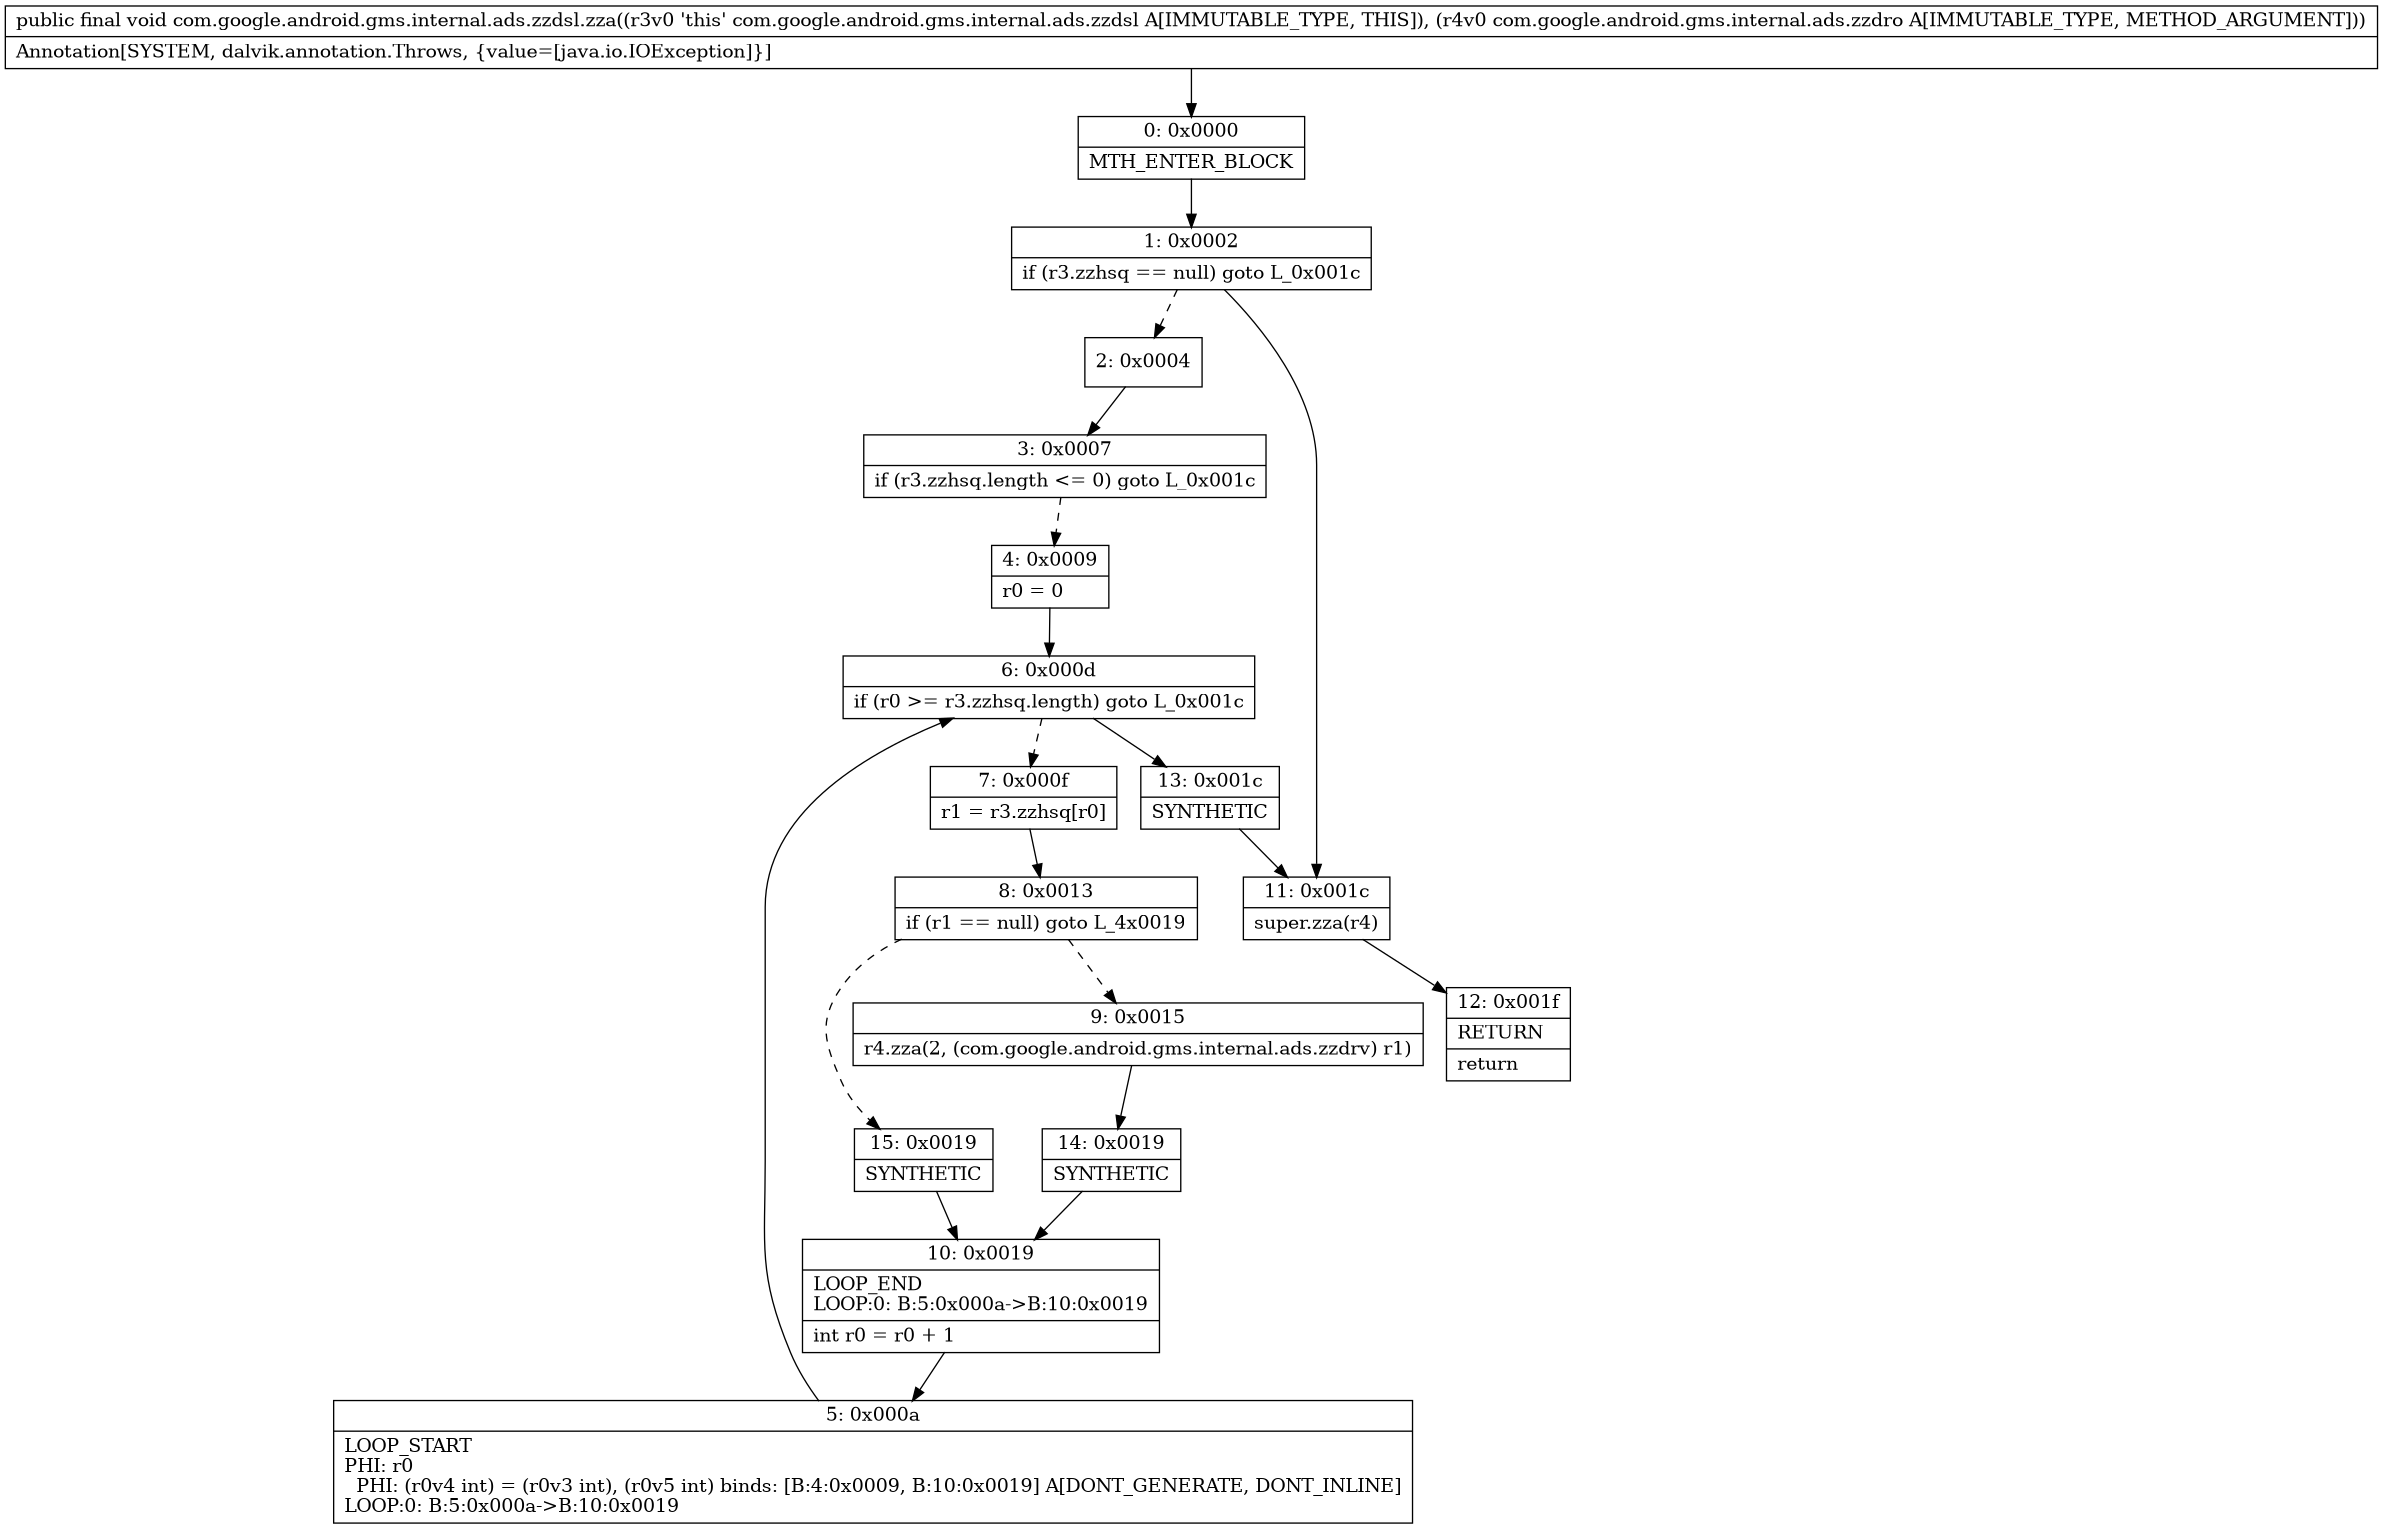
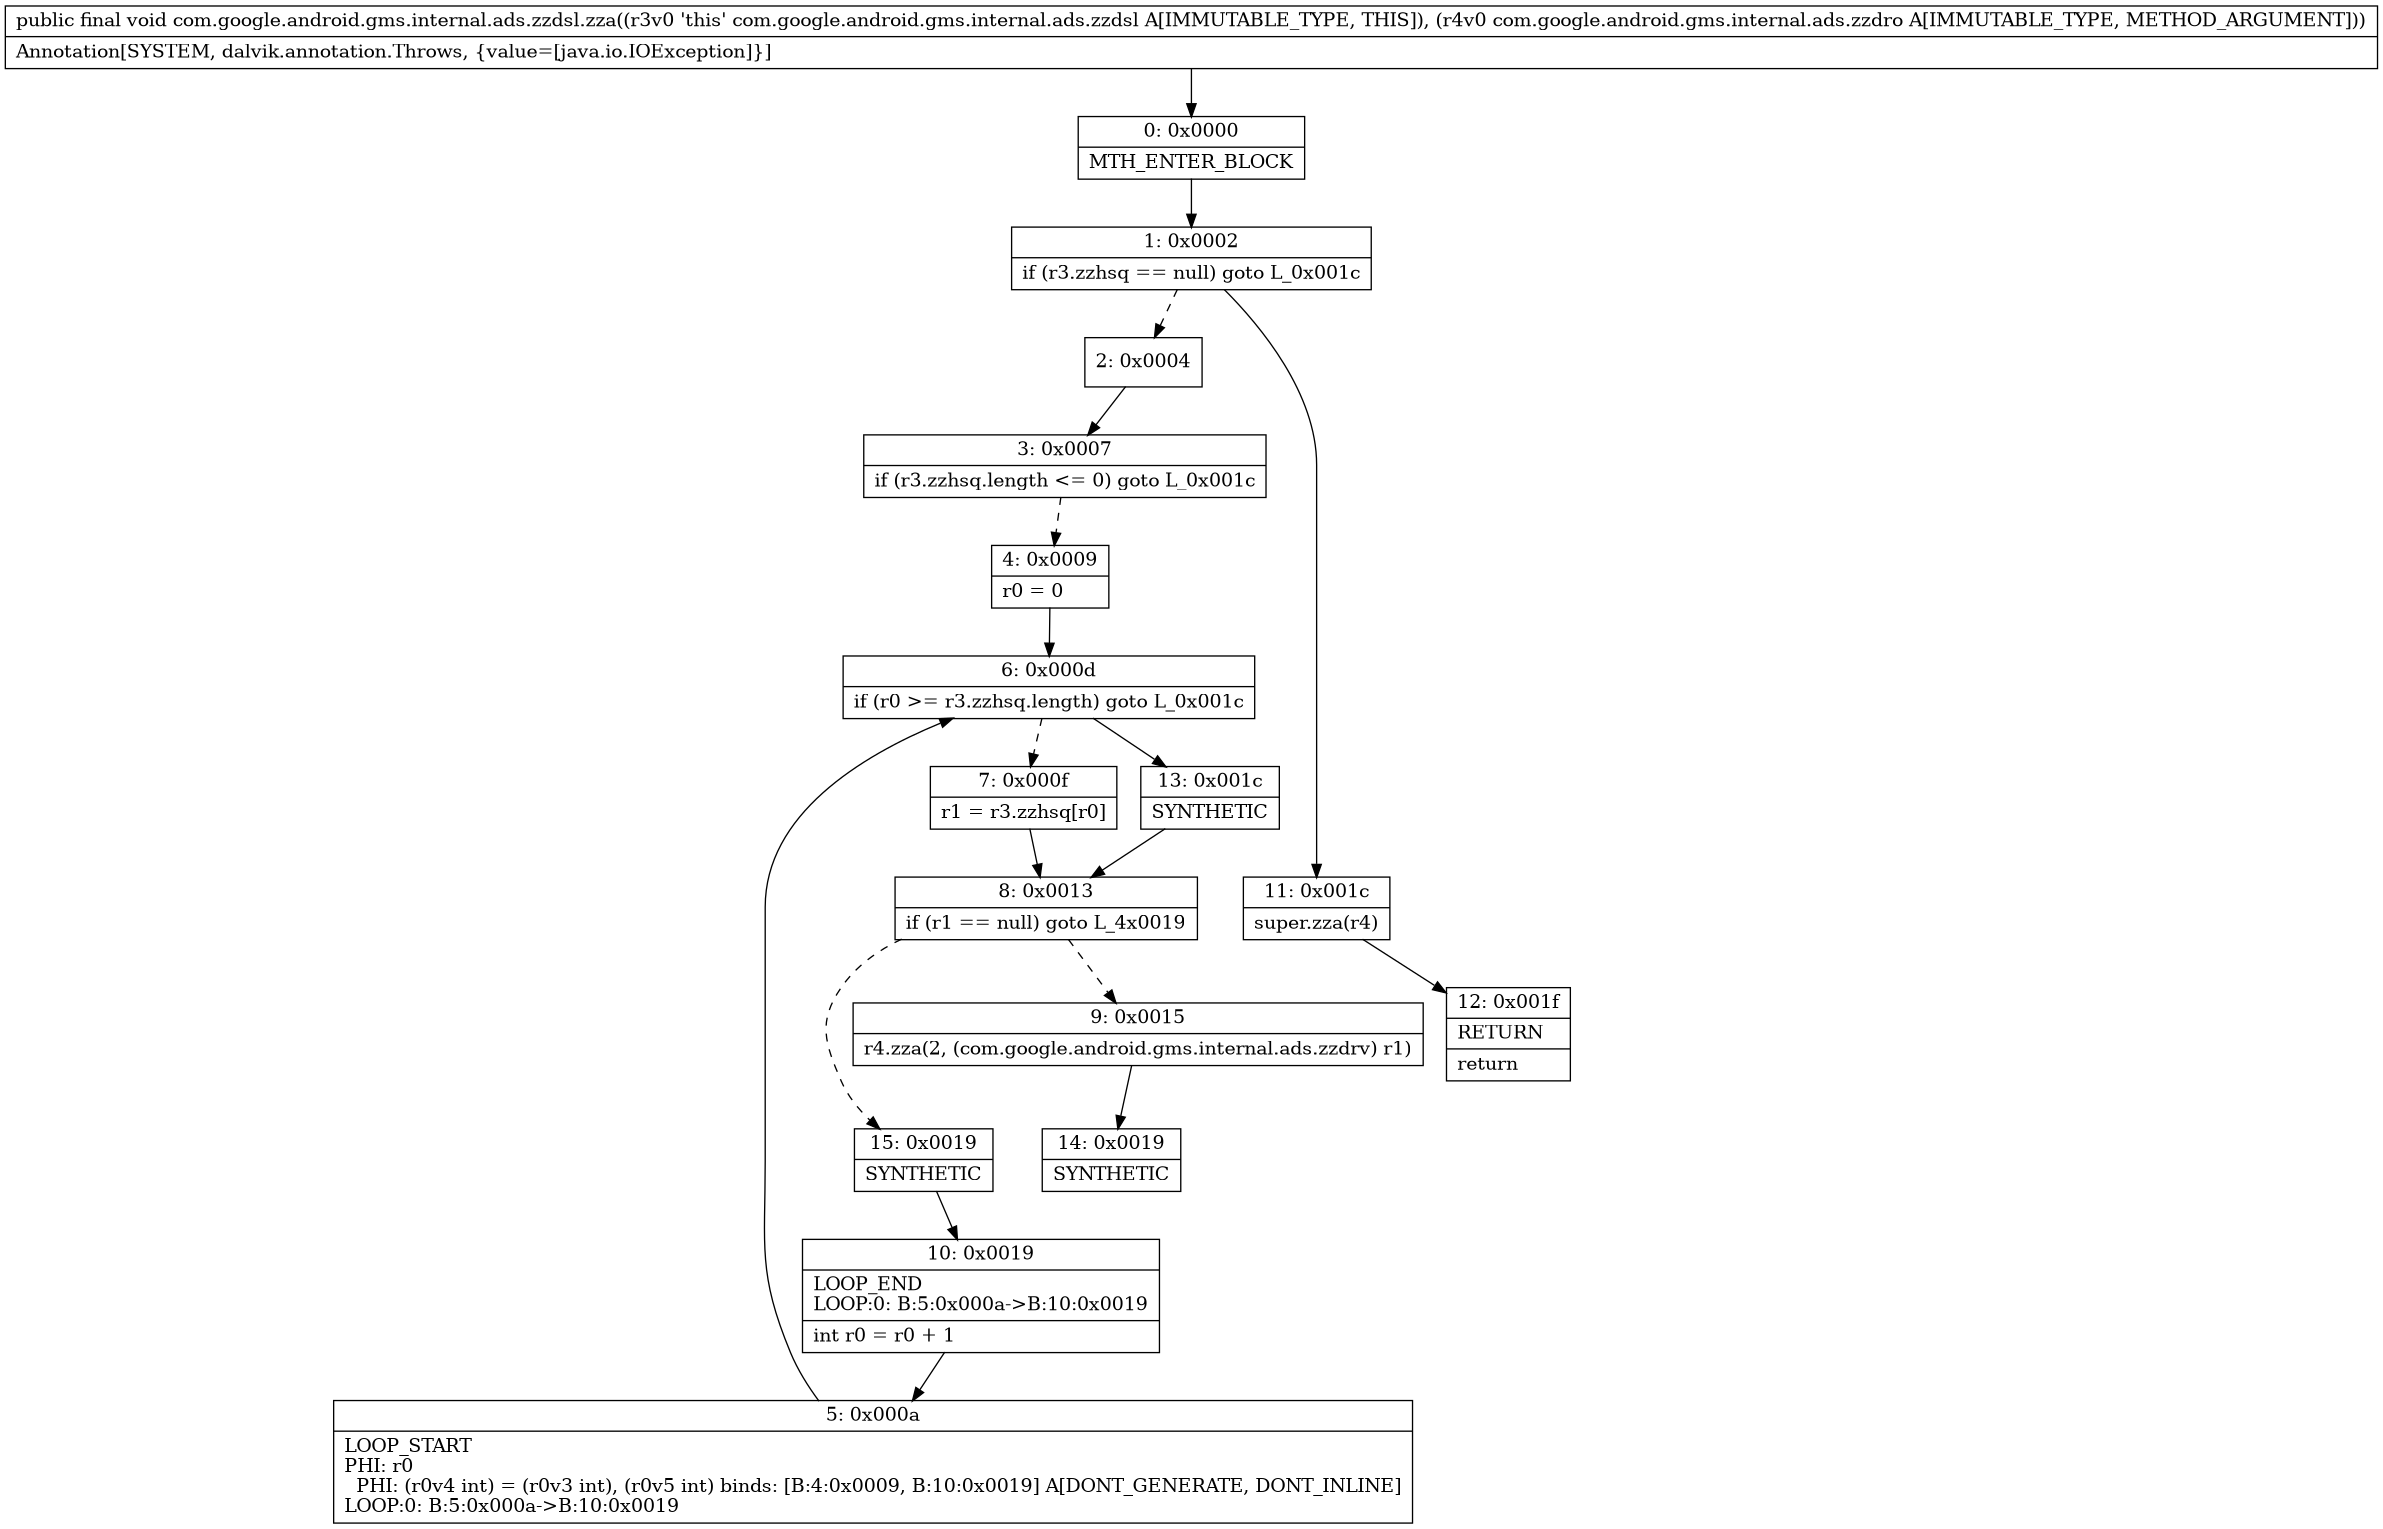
edge "13: 0x001c" -> "11: 0x001c": now "13: 0x001c" -> "8: 0x0013"
edge "14: 0x0019" -> "10: 0x0019": removed
